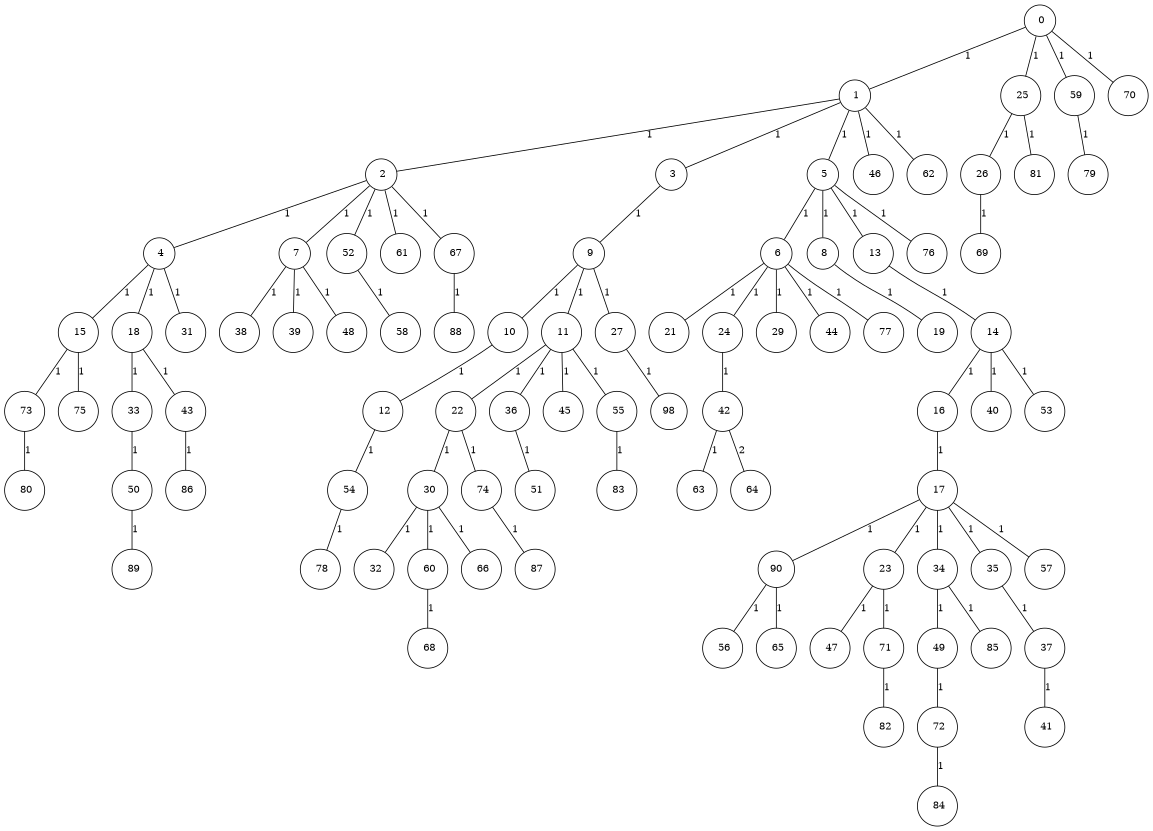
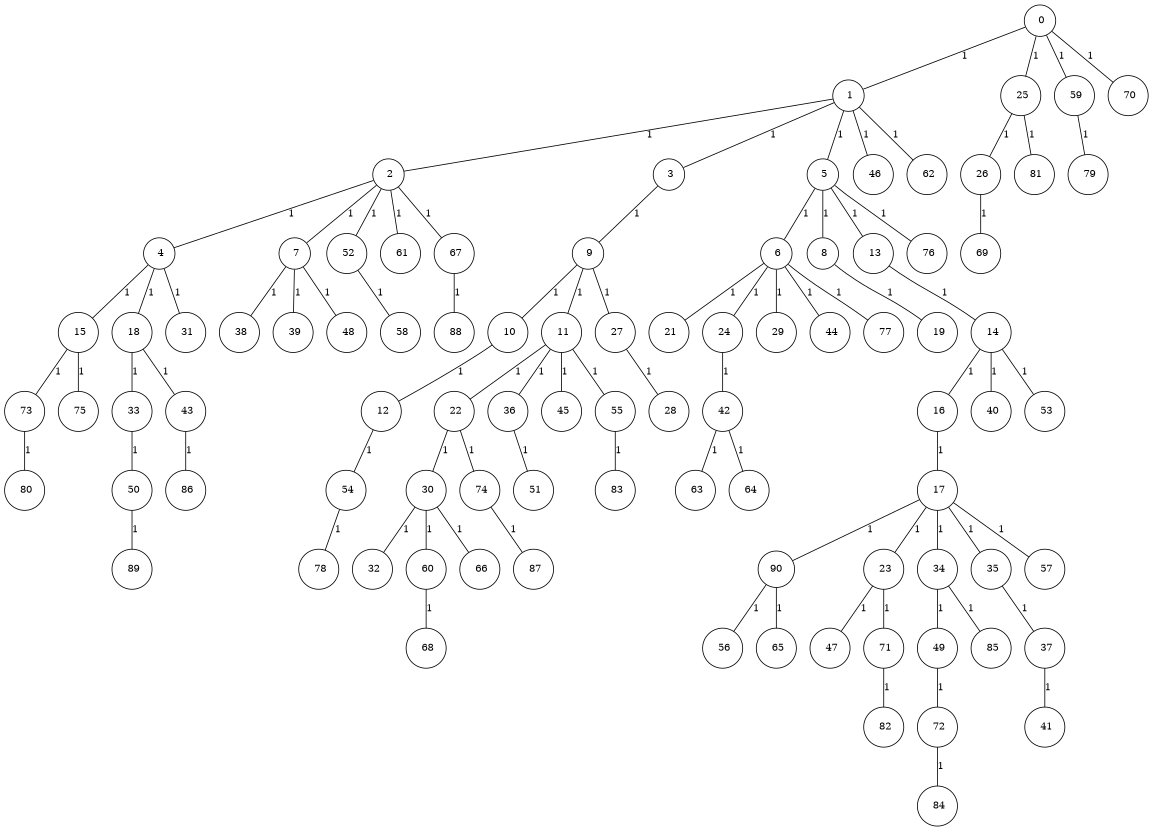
node "98": label "98" -> "28"
edge "42" -- "64": label "2" -> "1"
